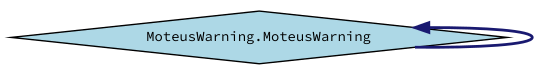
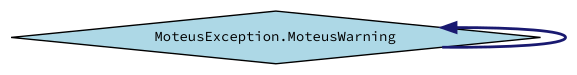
node "MoteusWarning.MoteusWarning": label "MoteusWarning.MoteusWarning" -> "MoteusException.MoteusWarning"
